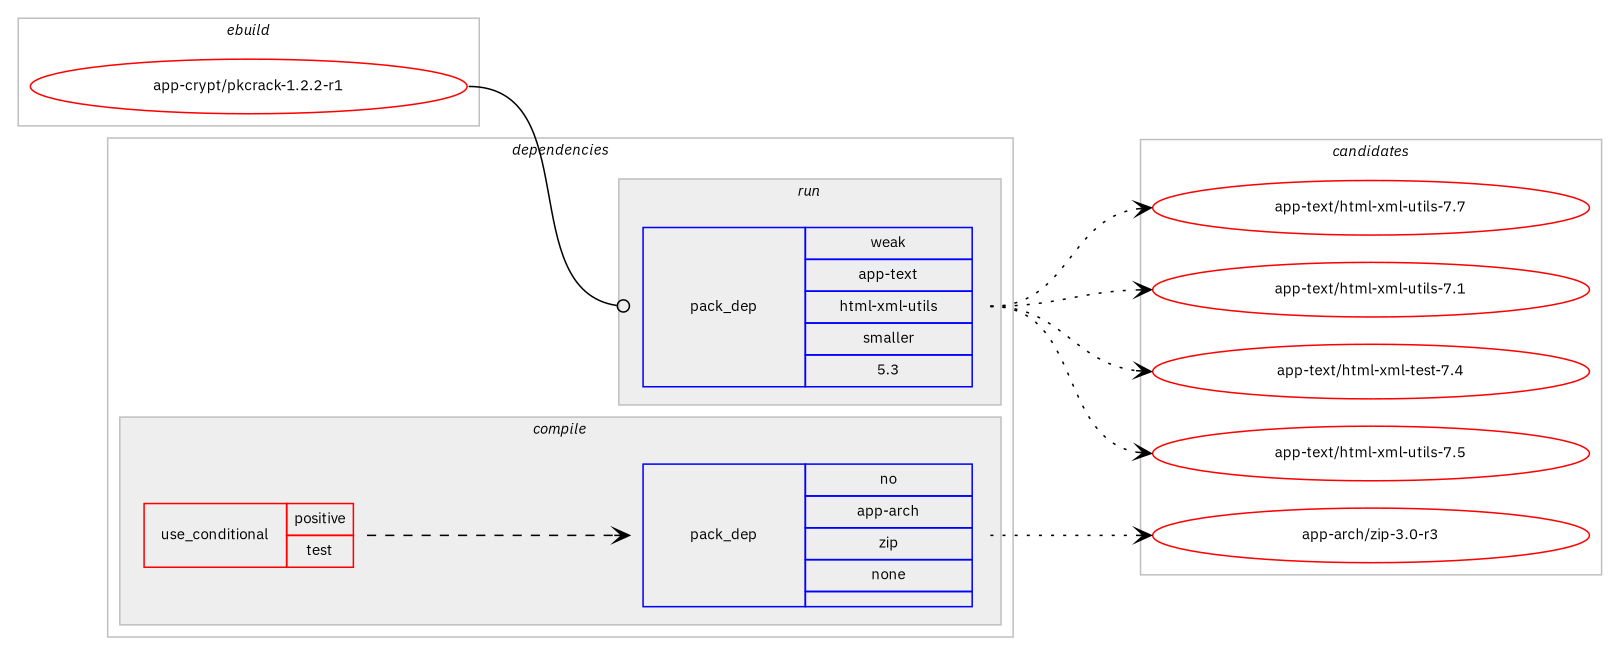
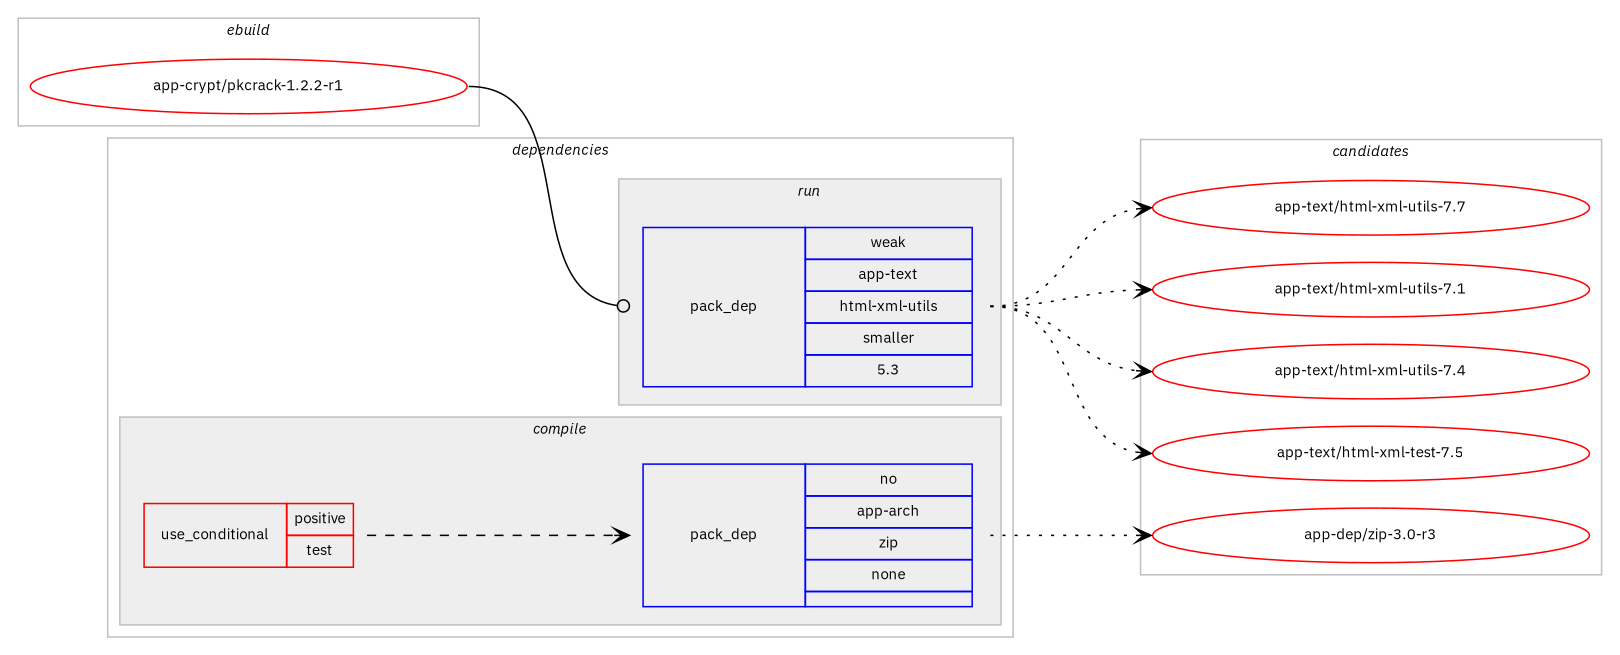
node "app-text/html-xml-test-7.4": label "app-text/html-xml-test-7.4" -> "app-text/html-xml-utils-7.4"
node "app-text/html-xml-utils-7.5": label "app-text/html-xml-utils-7.5" -> "app-text/html-xml-test-7.5"
node "app-arch/zip-3.0-r3": label "app-arch/zip-3.0-r3" -> "app-dep/zip-3.0-r3"
